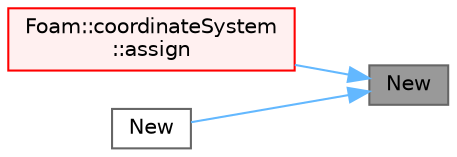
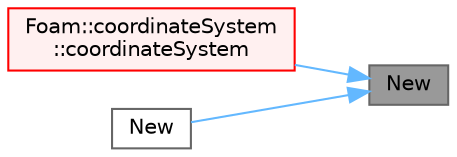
node "Foam::coordinateSystem ::assign": label "Foam::coordinateSystem ::assign" -> "Foam::coordinateSystem ::coordinateSystem"
